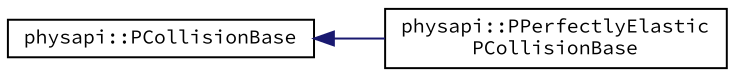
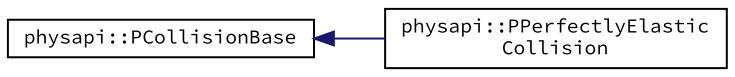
node "physapi::PPerfectlyElastic PCollisionBase": label "physapi::PPerfectlyElastic PCollisionBase" -> "physapi::PPerfectlyElastic Collision"
